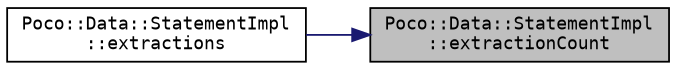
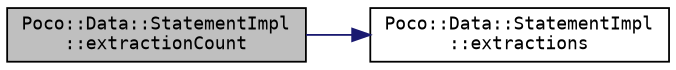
edge "Poco::Data::StatementImpl ::extractions" -> "Poco::Data::StatementImpl ::extractionCount": reversed
